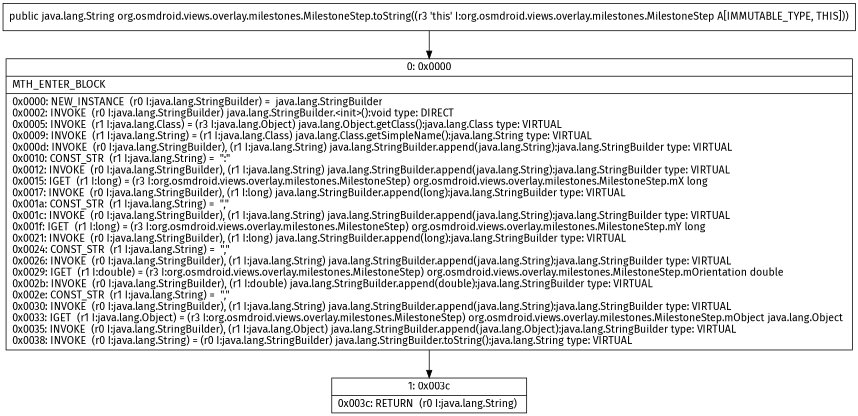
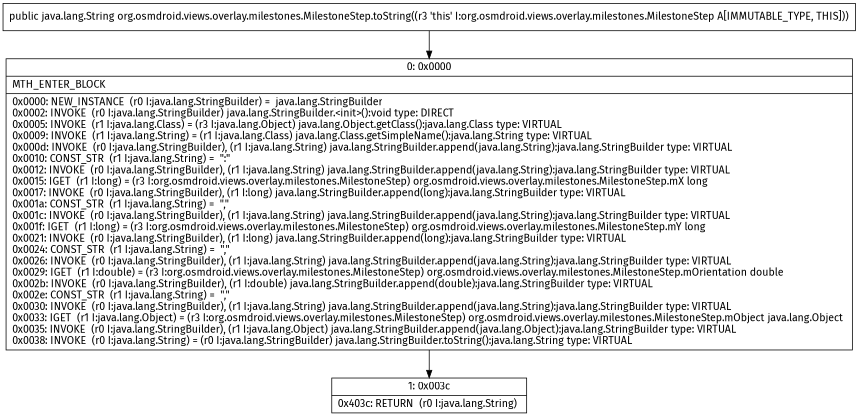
node "1: 0x003c": text "0x003c: RETURN  (r0 I:java.lang.String)" -> "0x403c: RETURN  (r0 I:java.lang.String)"
